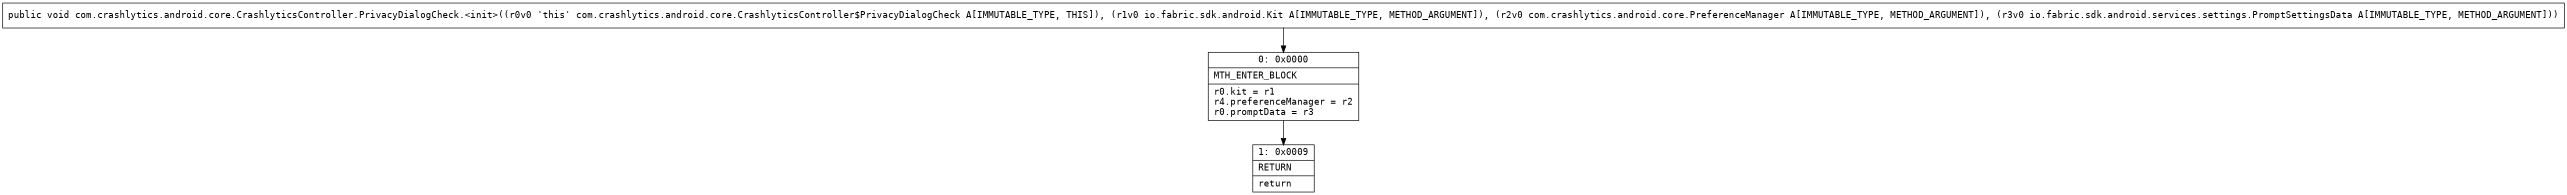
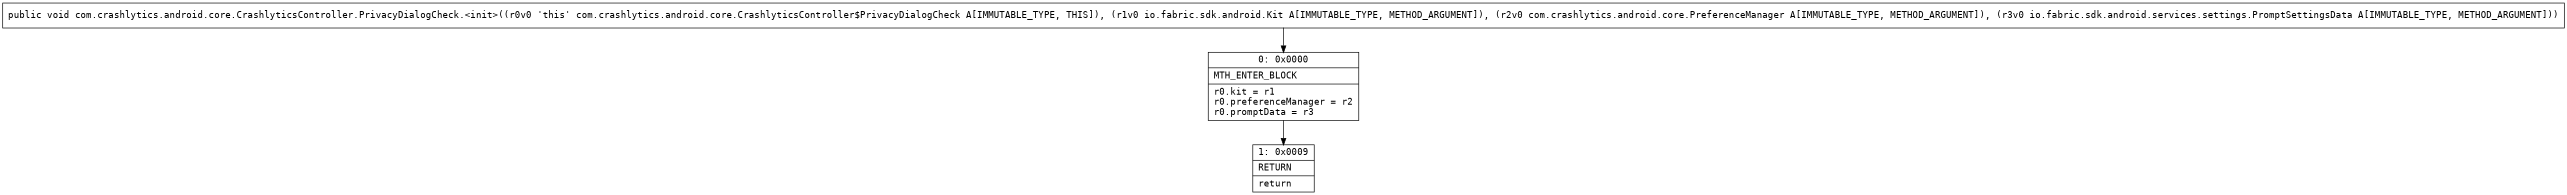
node "0: 0x0000": text "r4.preferenceManager = r2" -> "r0.preferenceManager = r2"
